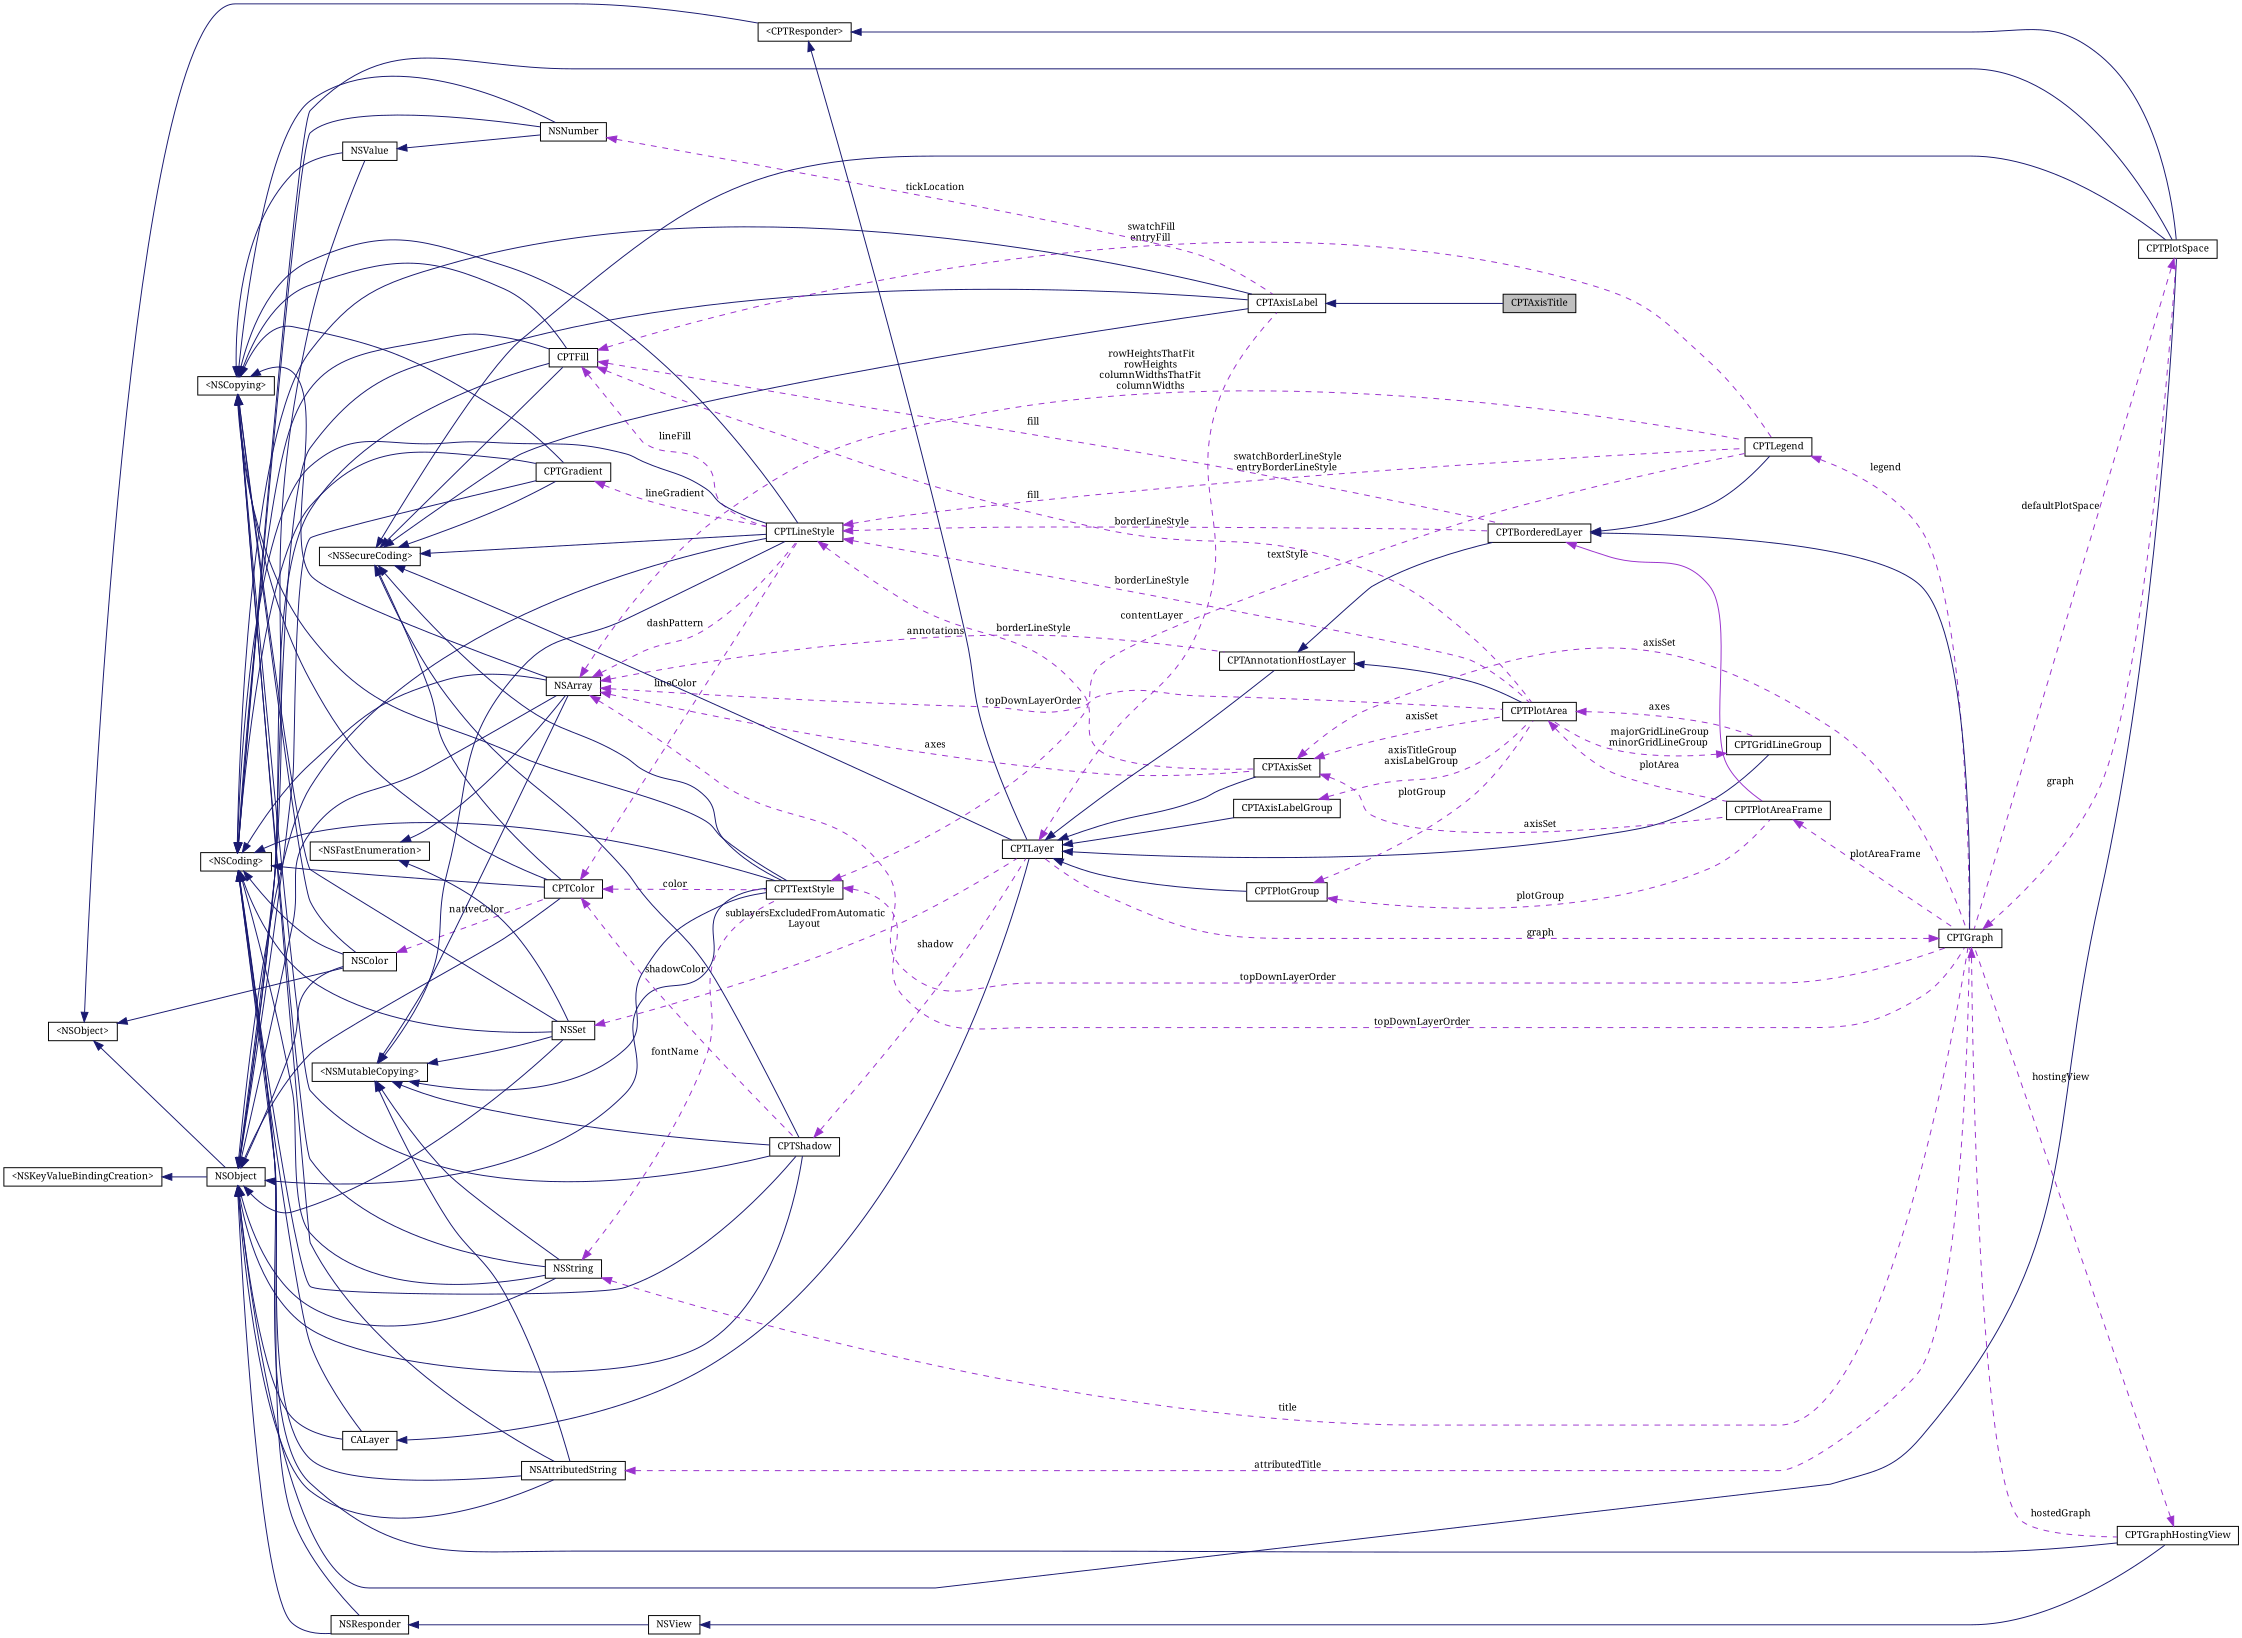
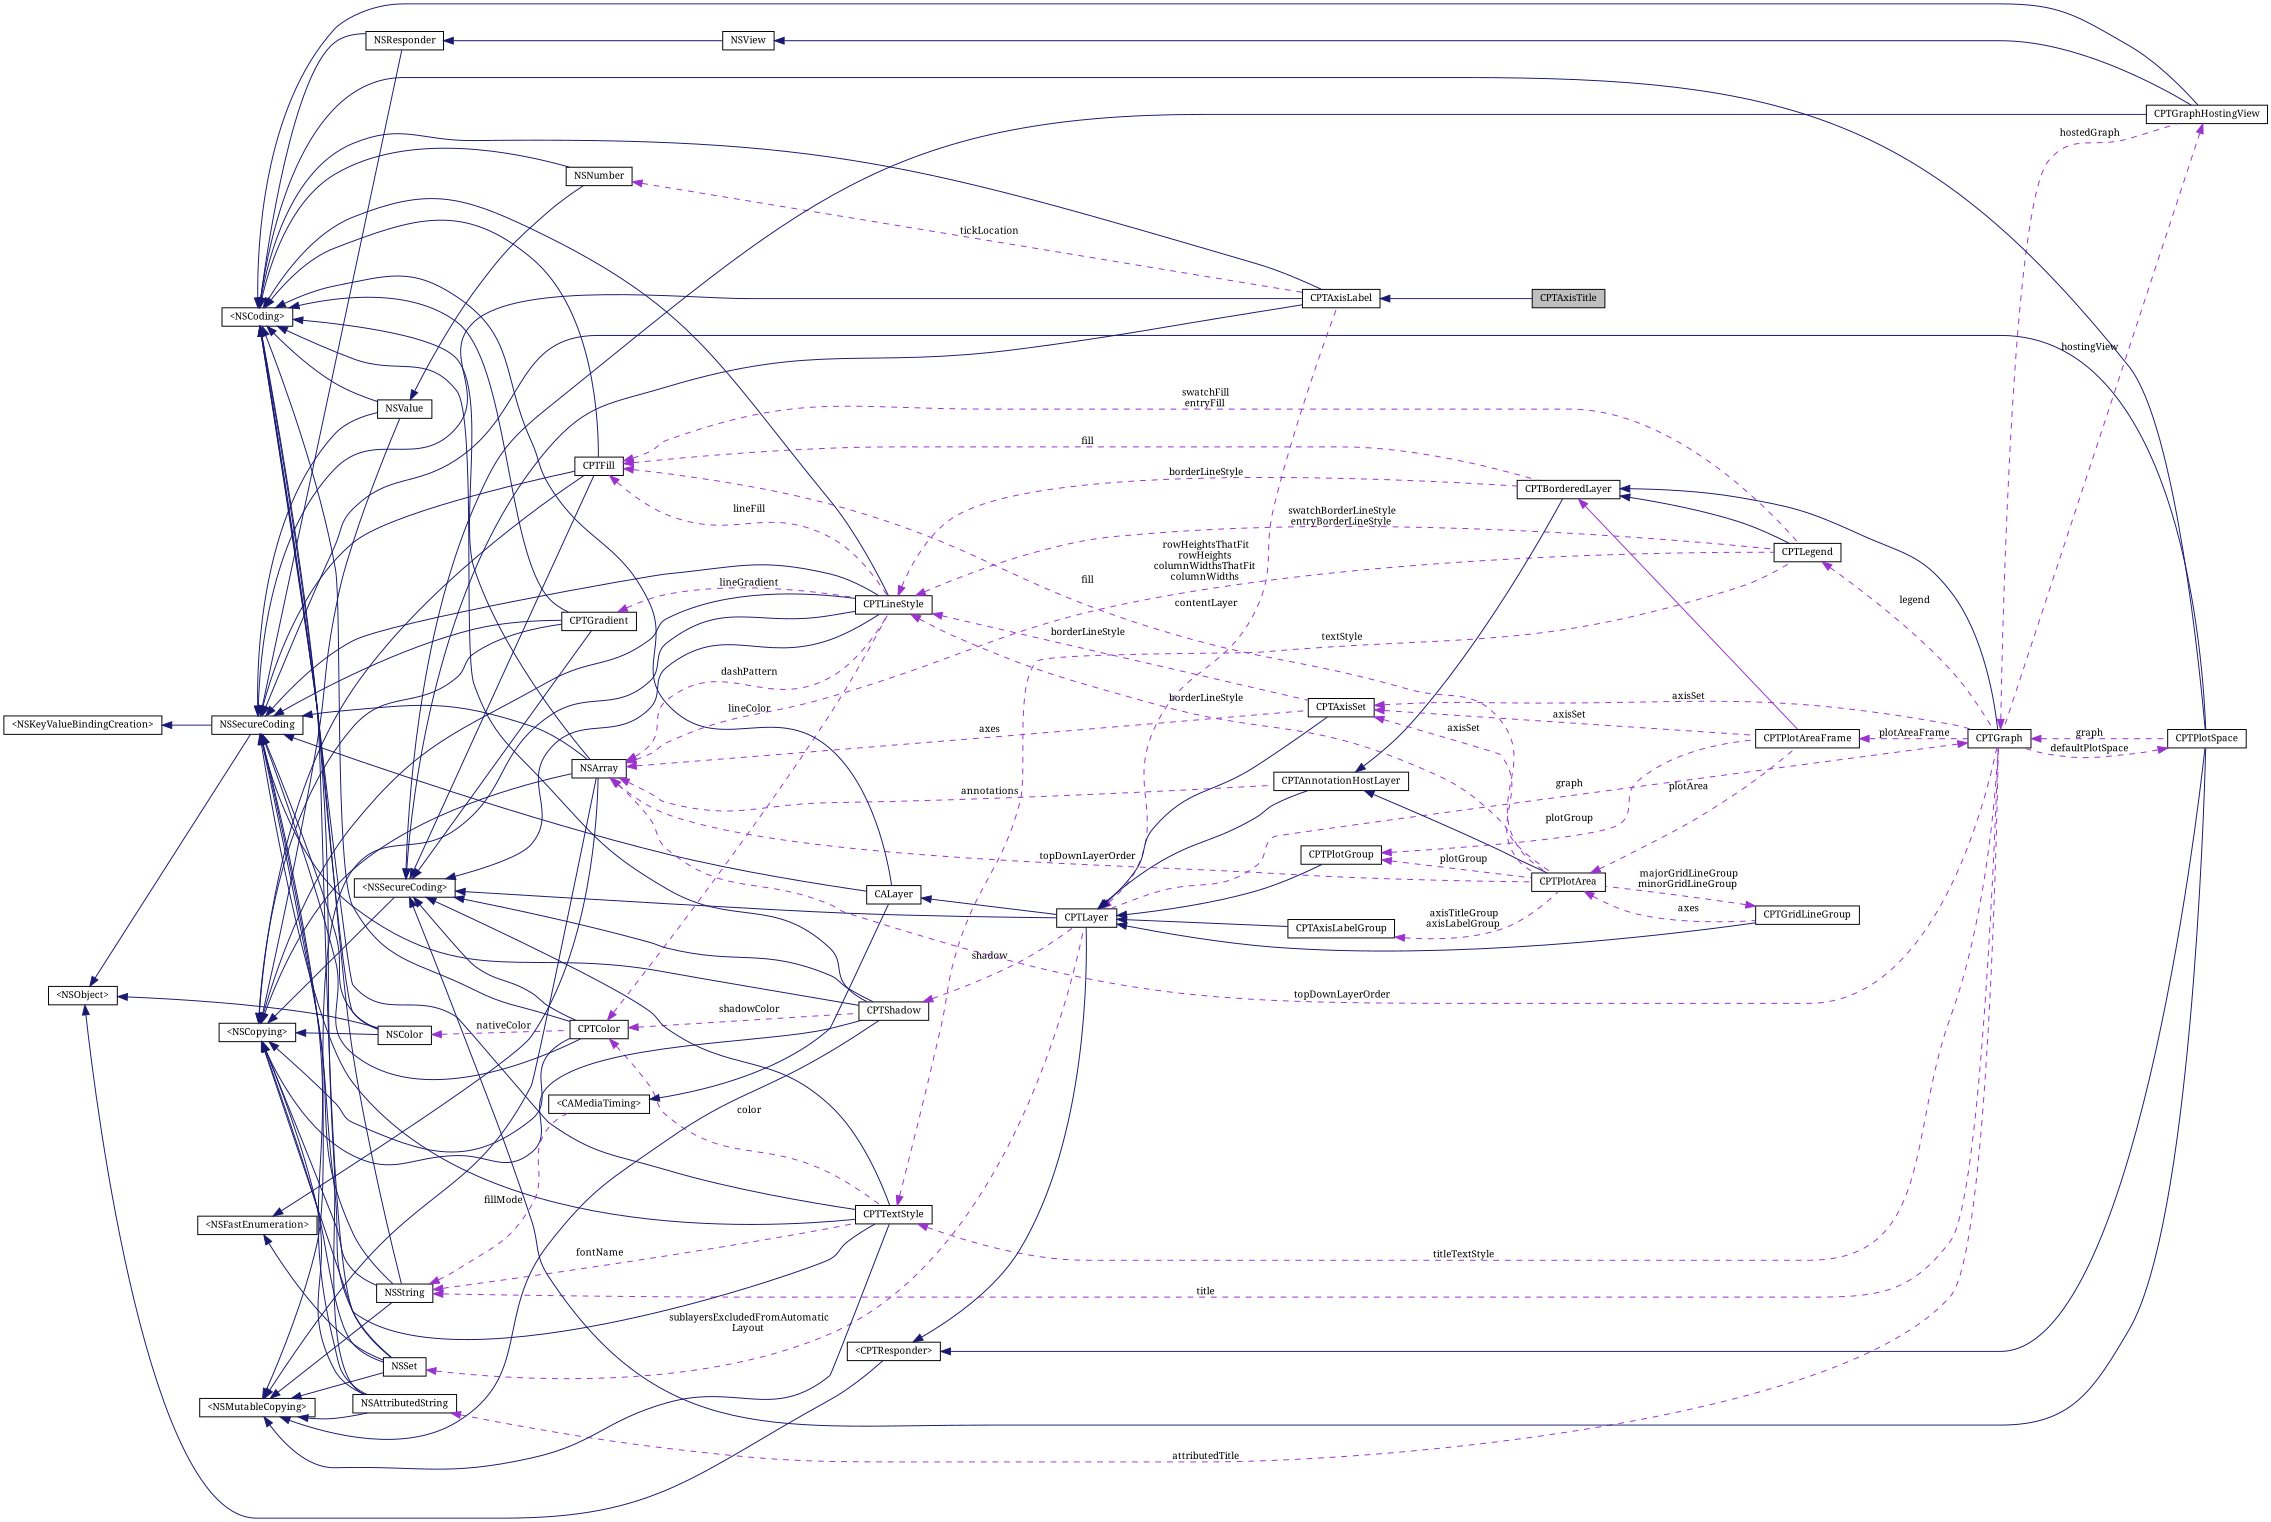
edge "NSNumber" -> "<NSCopying>": now "<NSSecureCoding>" -> "<NSCopying>"
edge "CPTGraphHostingView" -> "<NSSecureCoding>": added
edge "NSValue" -> "<NSCoding>": added
edge "CPTGraph" -> "CPTTextStyle": label " topDownLayerOrder" -> " titleTextStyle"
node "<CAMediaTiming>": added
node "NSObject": label "NSObject" -> "NSSecureCoding"
